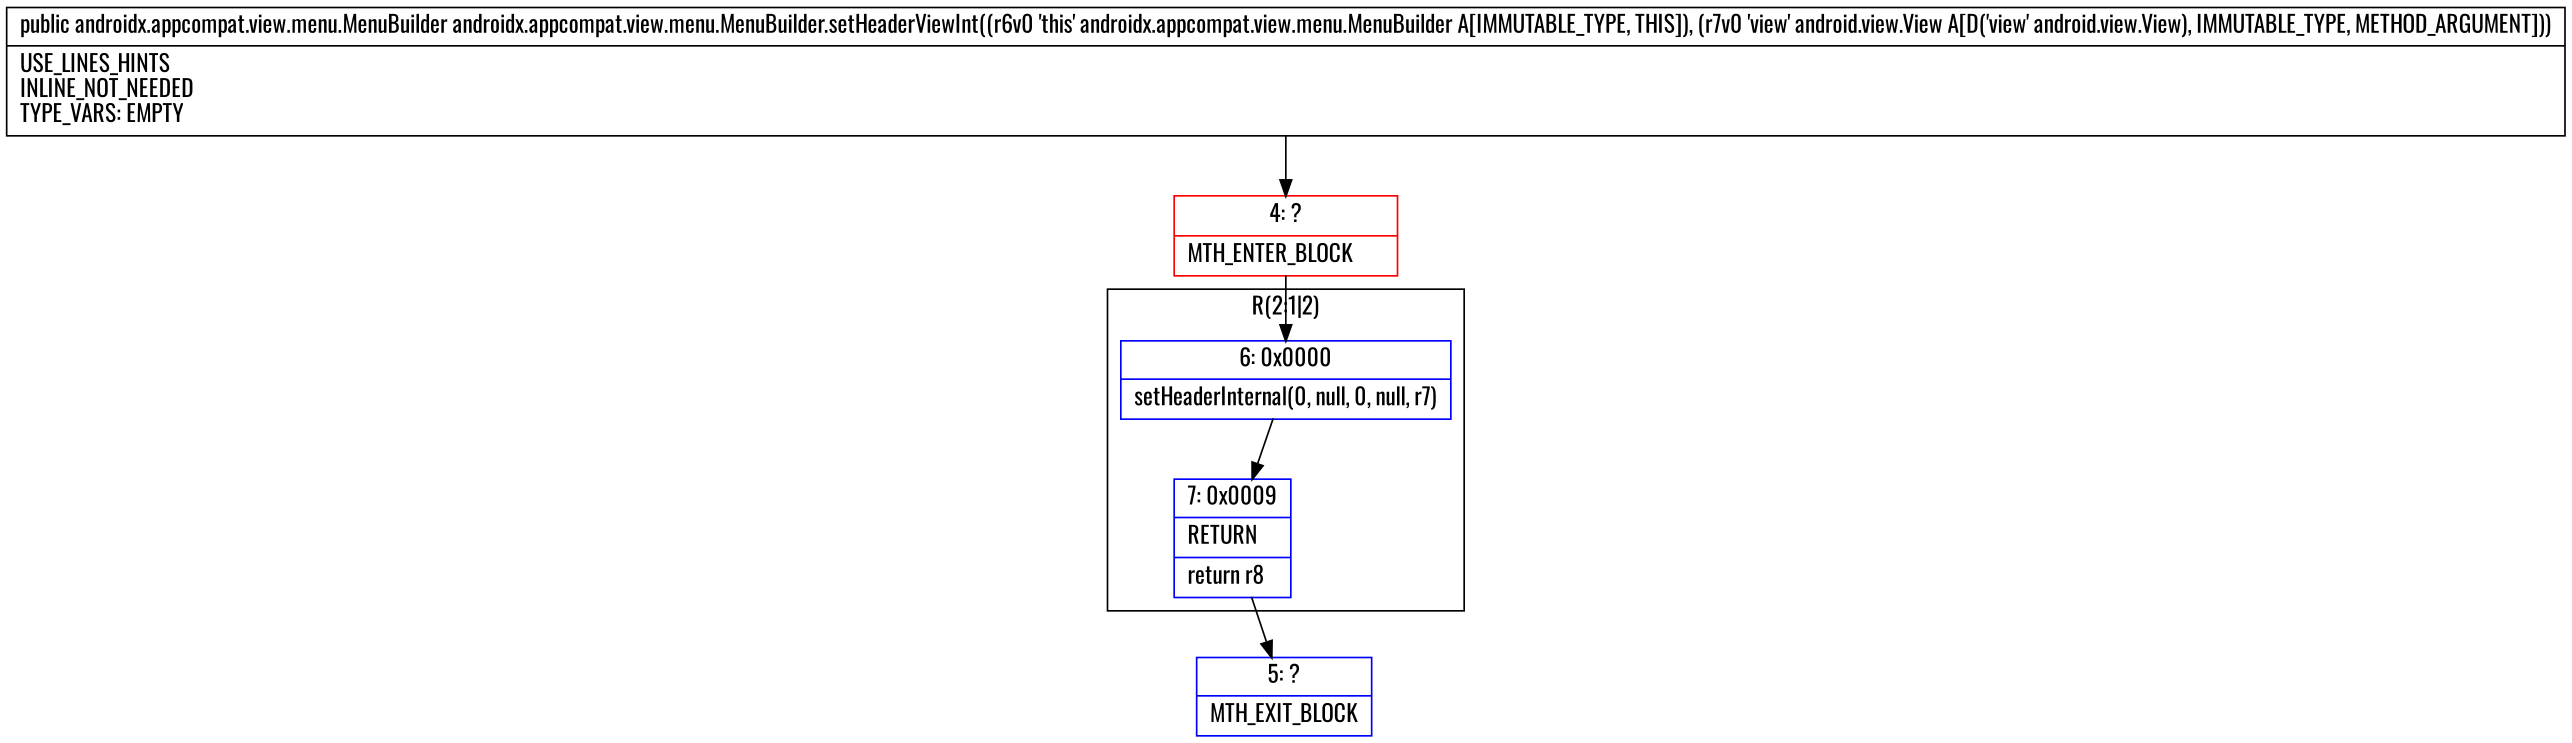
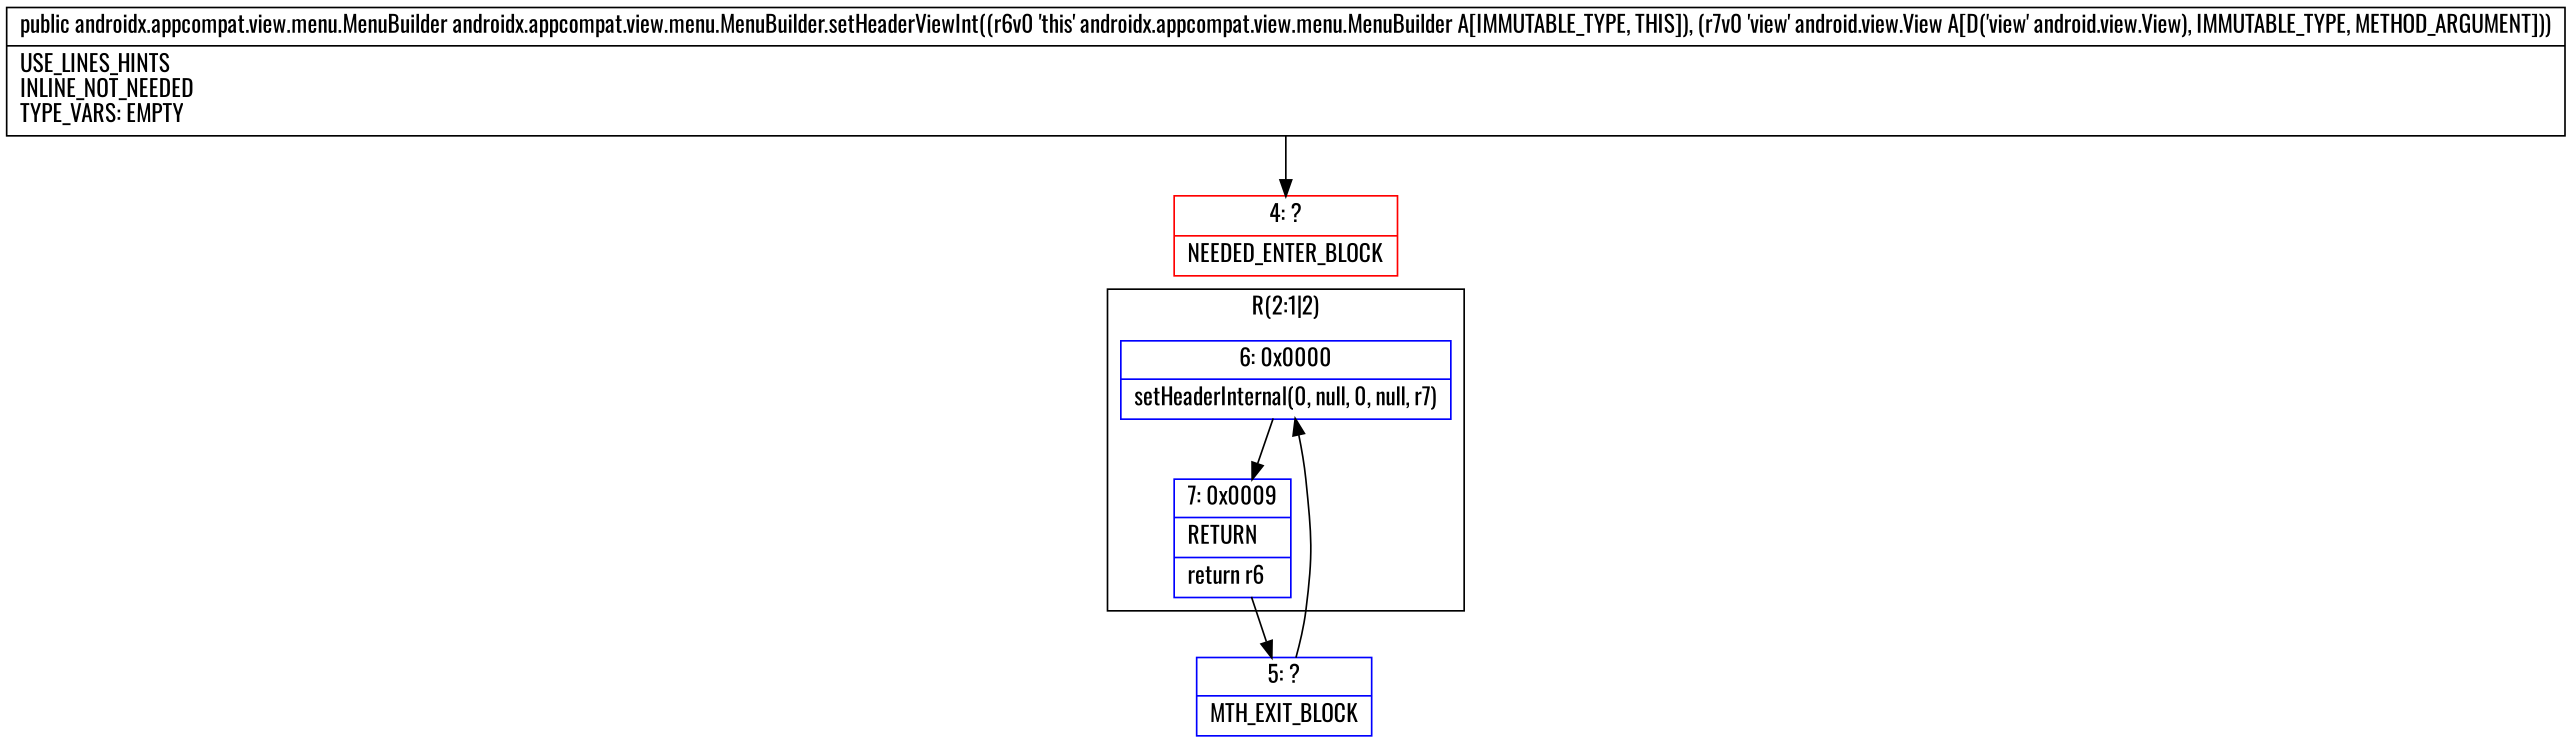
node "4: ?": text "MTH_ENTER_BLOCK" -> "NEEDED_ENTER_BLOCK"
edge "4: ?" -> "6: 0x0000": now "5: ?" -> "6: 0x0000"
node "7: 0x0009": text "return r8" -> "return r6"
